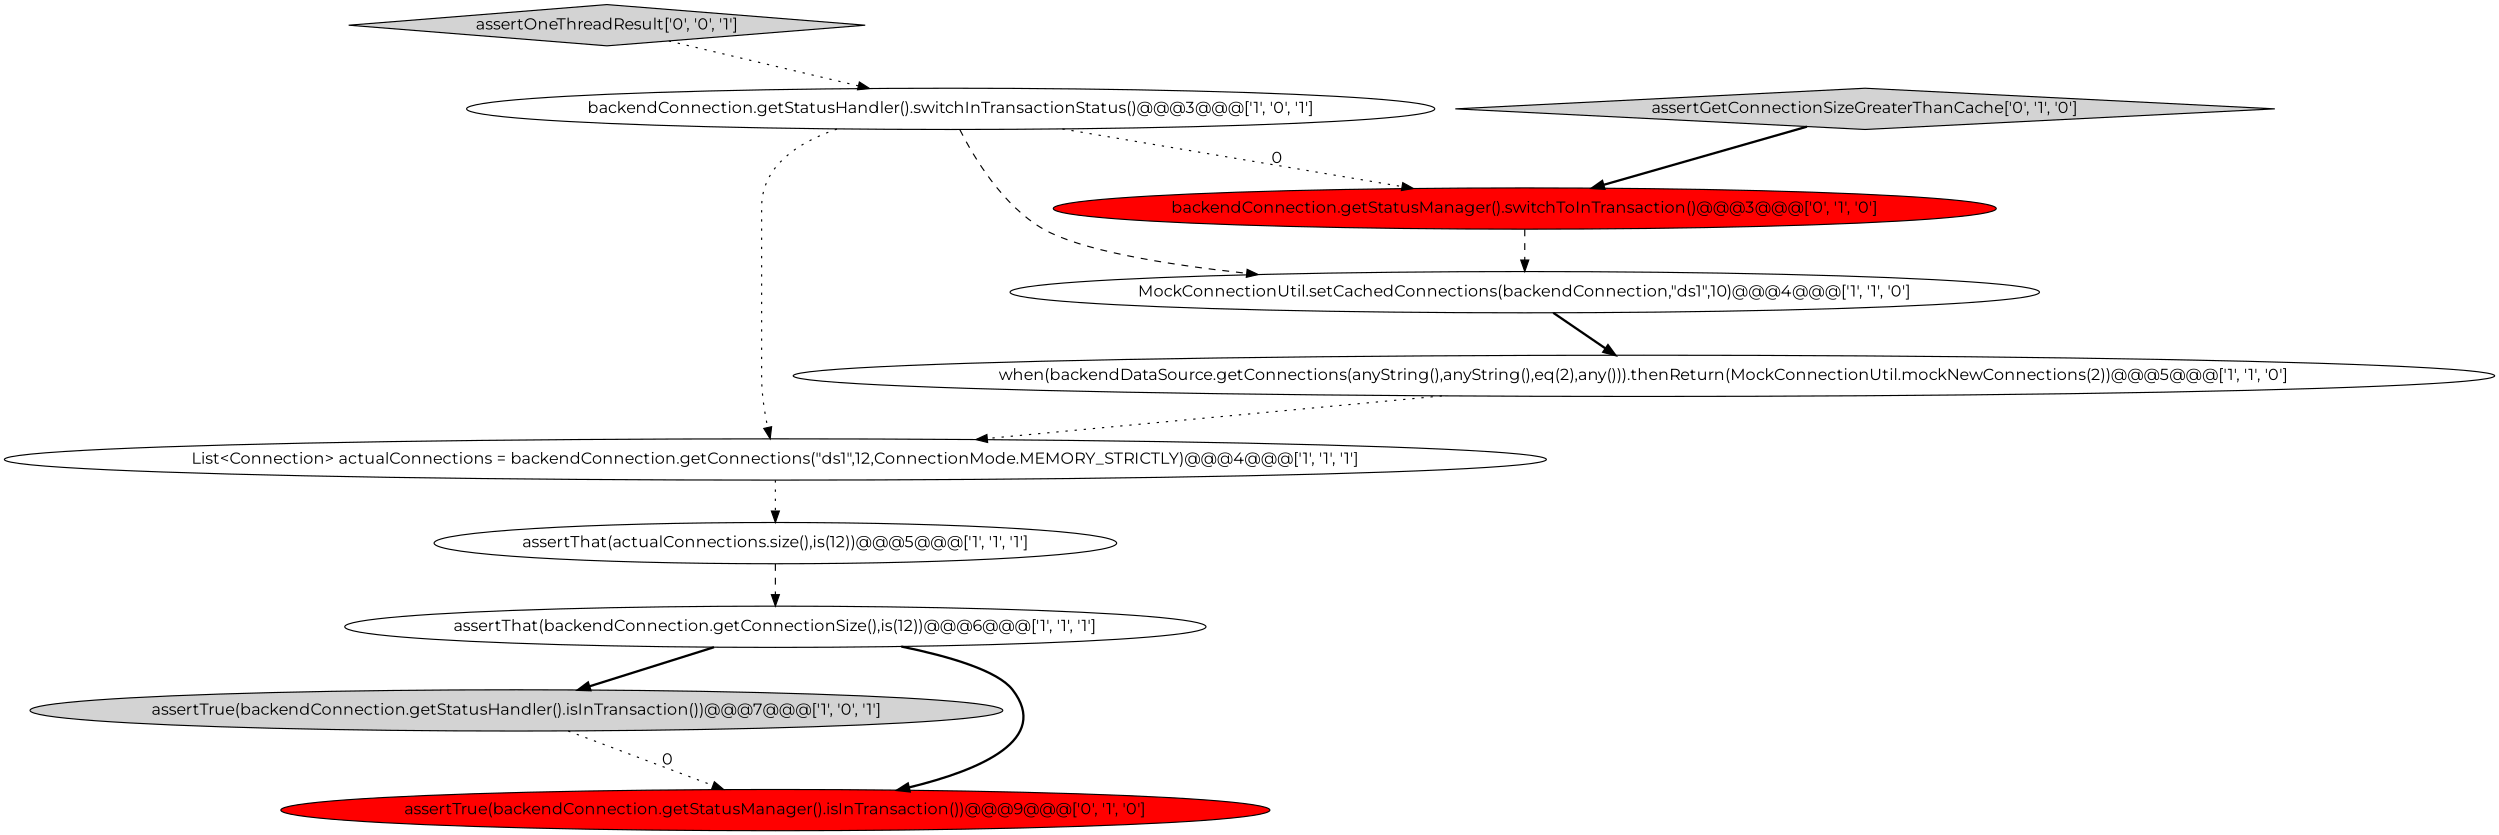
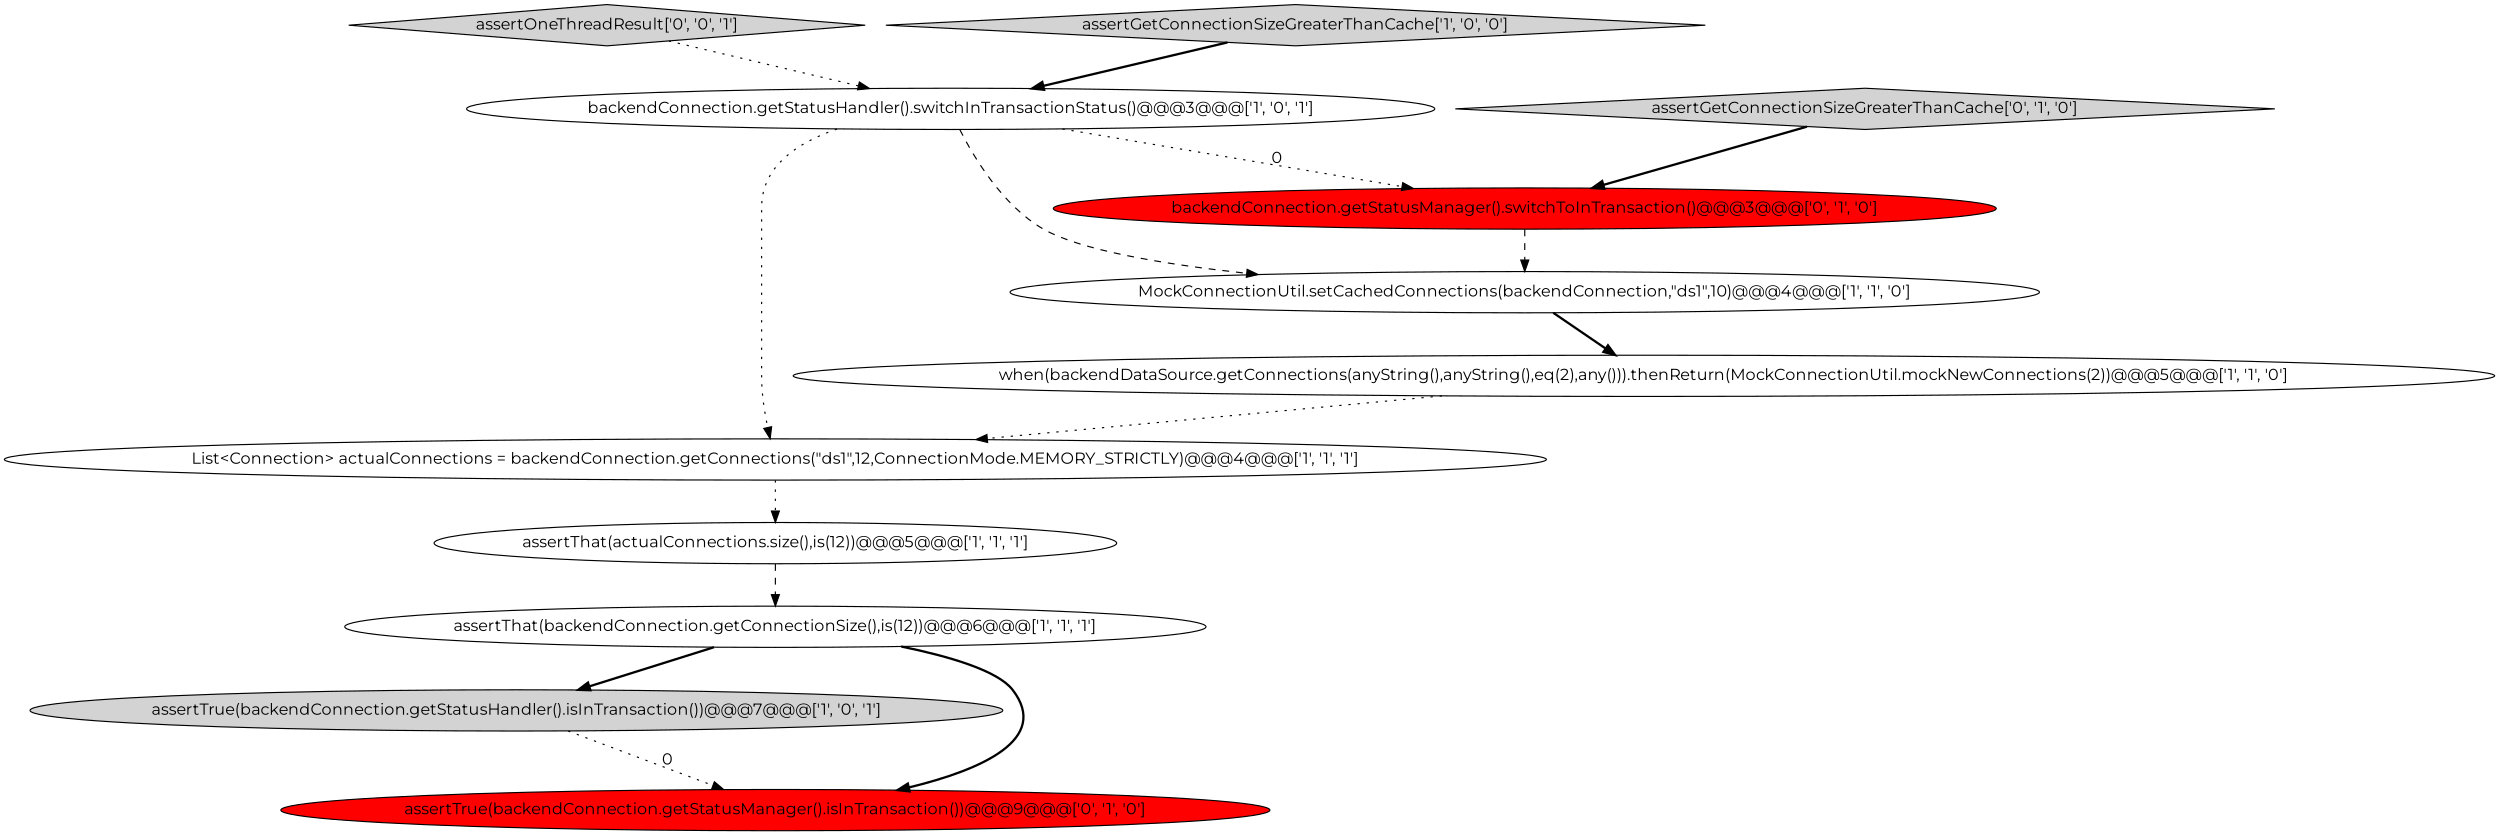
node "assertGetConnectionSizeGreaterThanCache['1', '0', '0']": added
